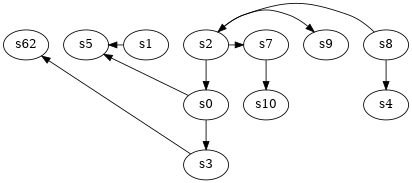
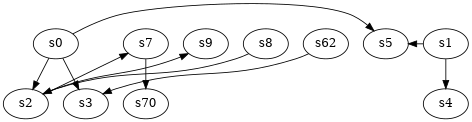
edge "s2" -> "s0": reversed
edge "s8" -> "s4": now "s1" -> "s4"
node "s10": label "s10" -> "s70"
edge "s3" -> "s62": reversed
